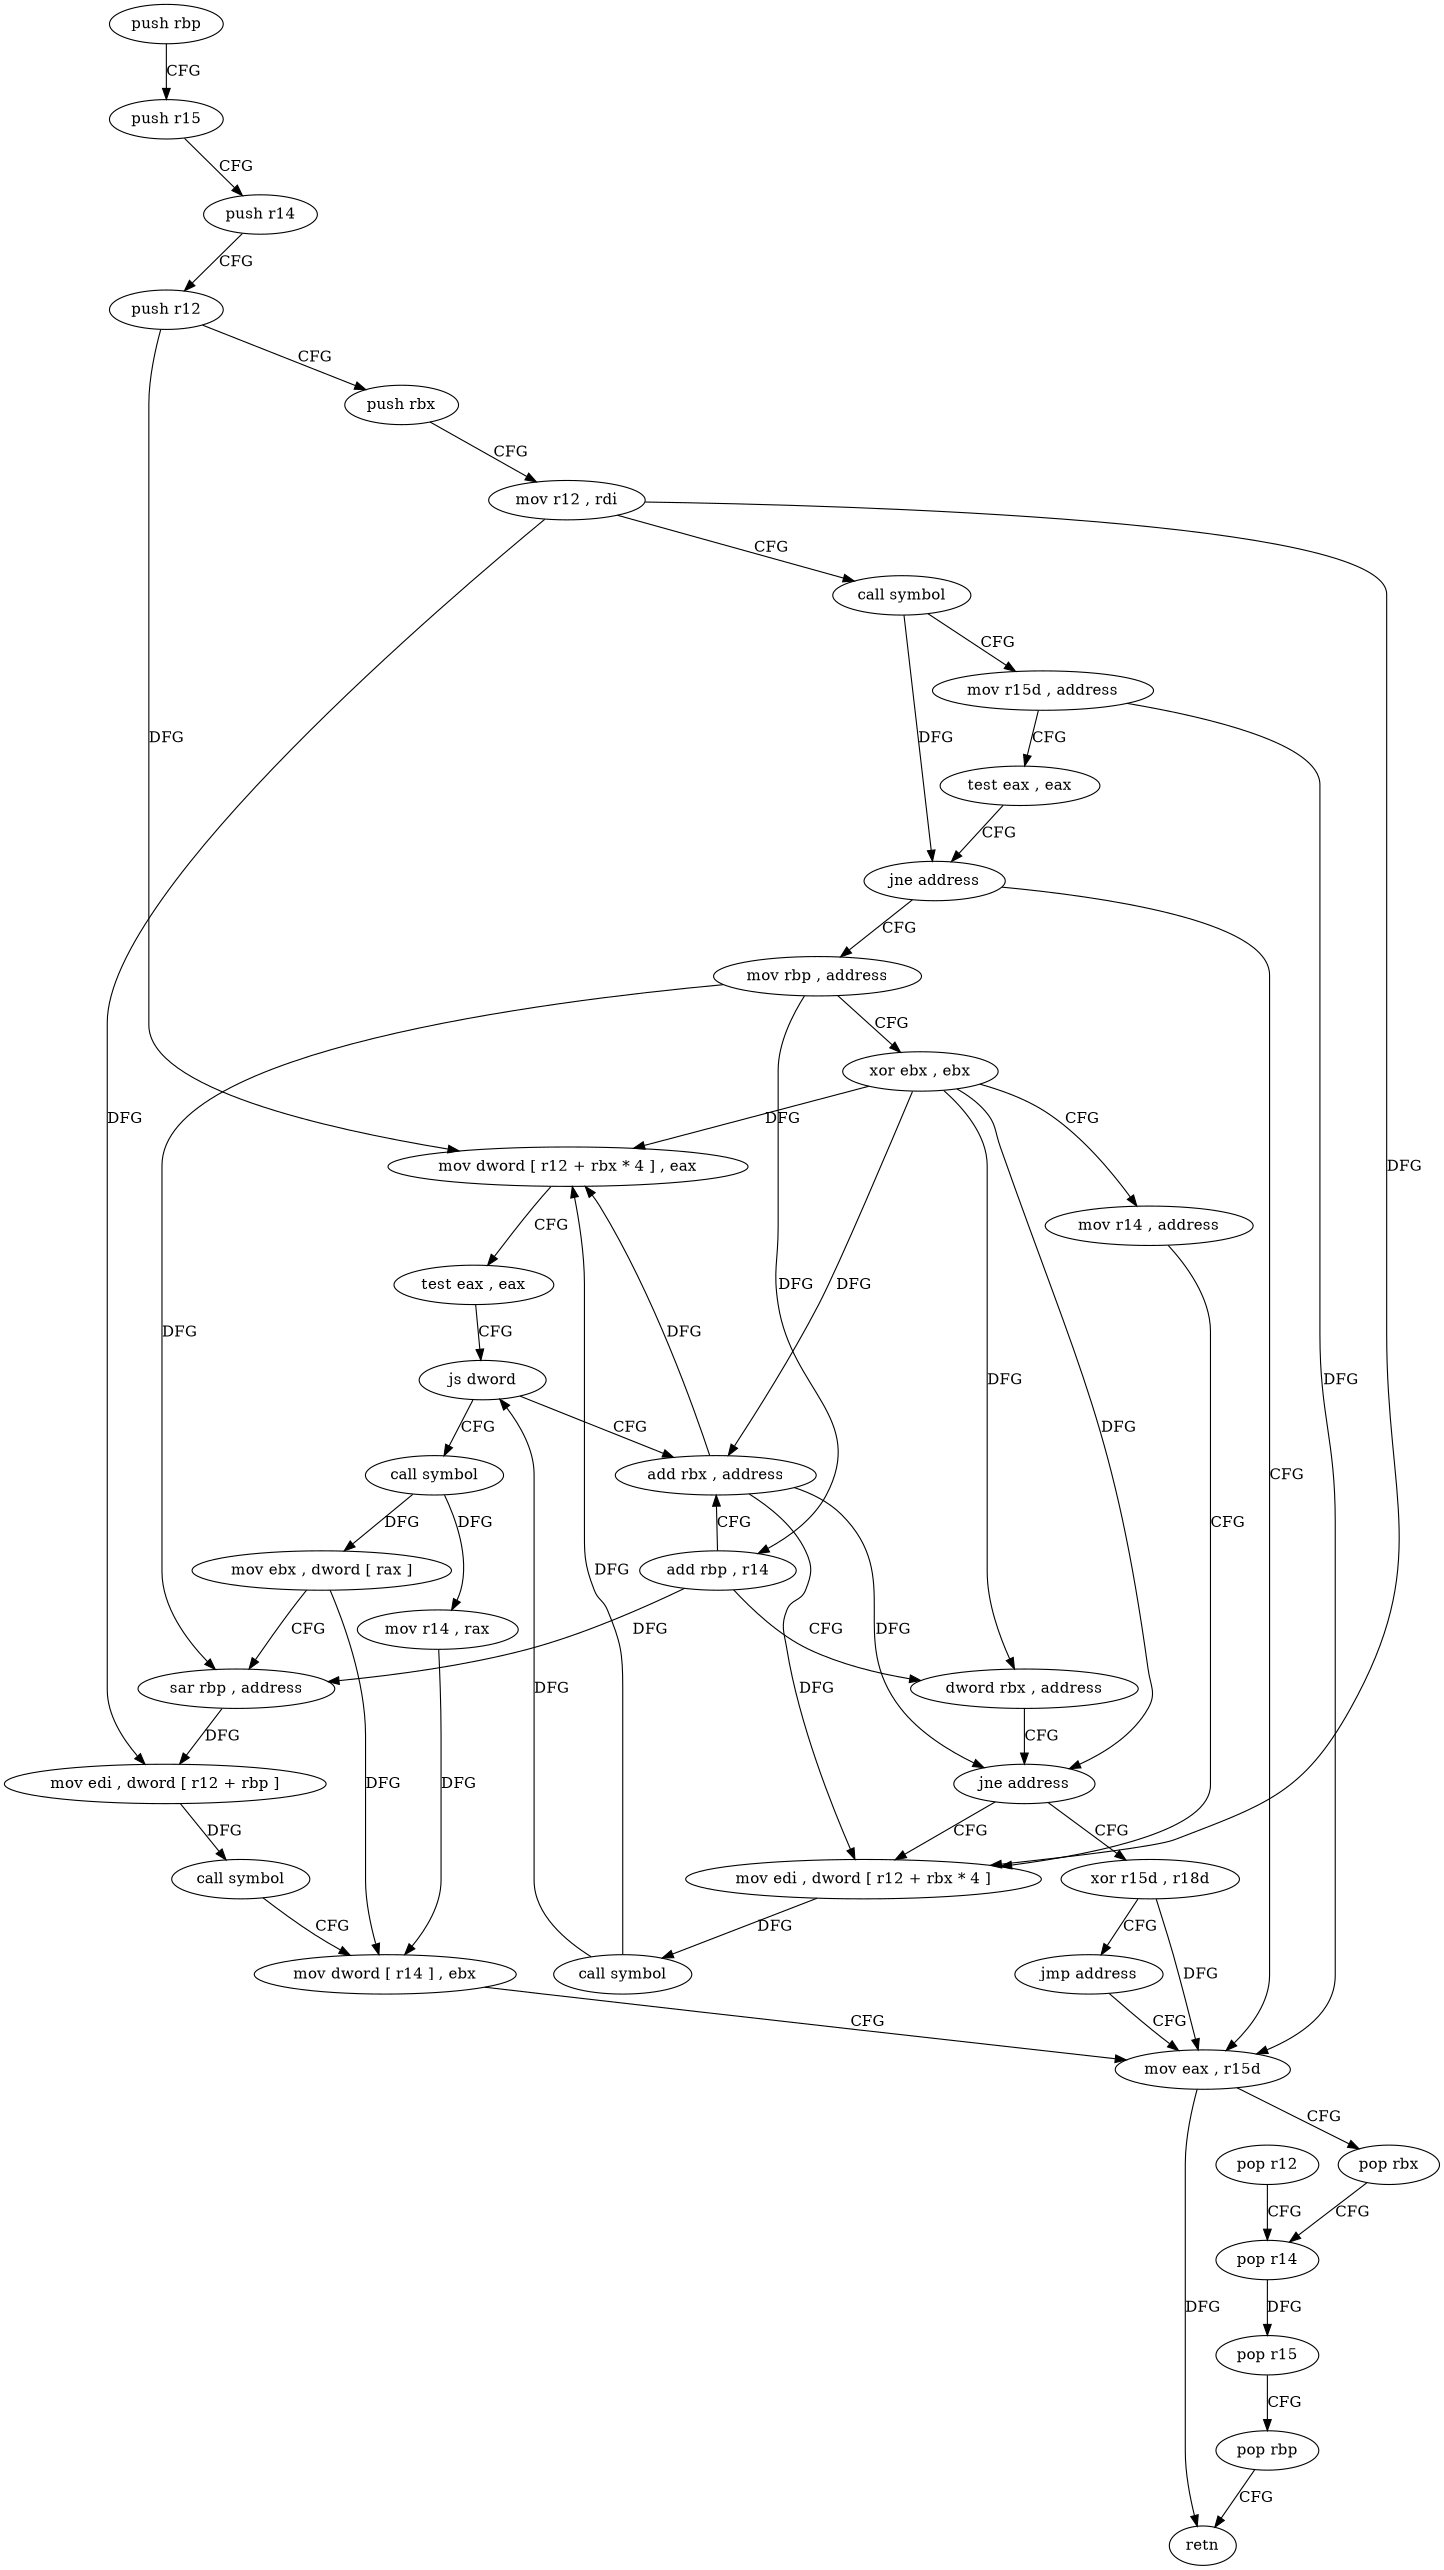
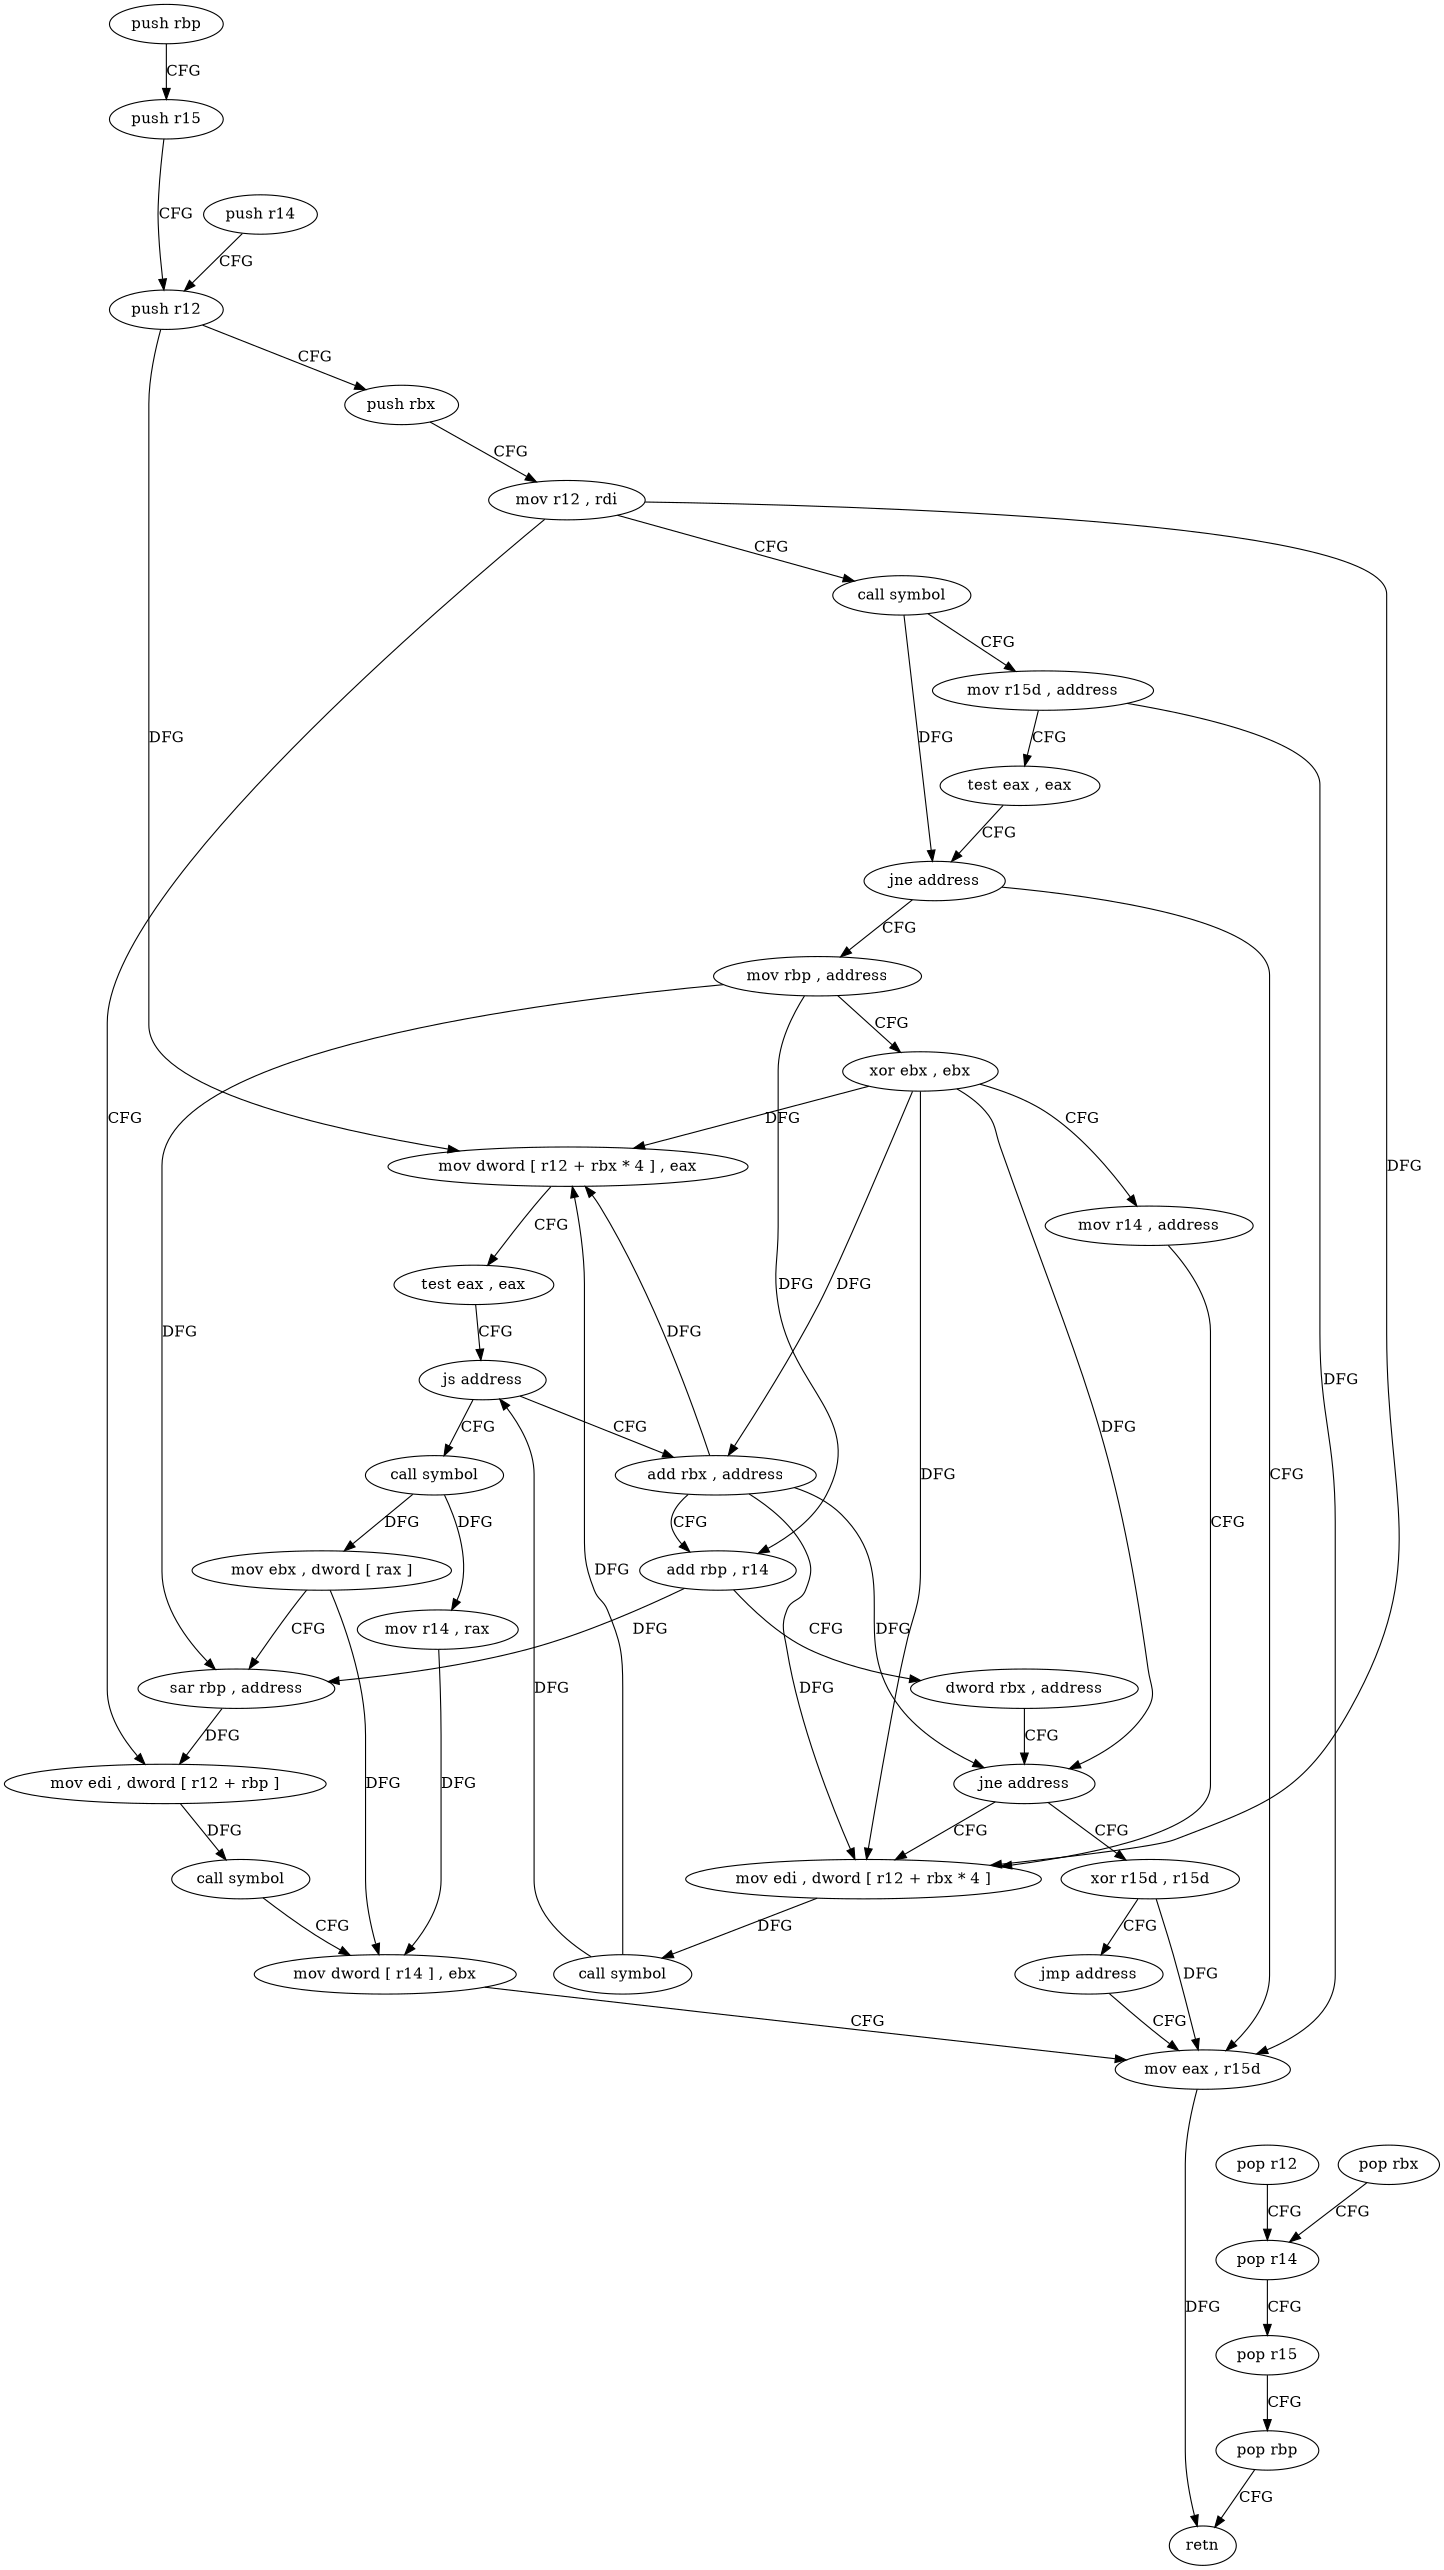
edge "push r15" -> "push r14": now "push r15" -> "push r12"
edge "mov r12 , rdi" -> "mov edi , dword [ r12 + rbp ]": label "DFG" -> "CFG"
edge "xor ebx , ebx" -> "dword rbx , address": now "xor ebx , ebx" -> "mov edi , dword [ r12 + rbx * 4 ]"
node "js dword": label "js dword" -> "js address"
edge "add rbp , r14" -> "add rbx , address": reversed
node "xor r15d , r18d": label "xor r15d , r18d" -> "xor r15d , r15d"
edge "mov eax , r15d" -> "pop rbx": removed, label "CFG"
edge "pop r14" -> "pop r15": label "DFG" -> "CFG"
